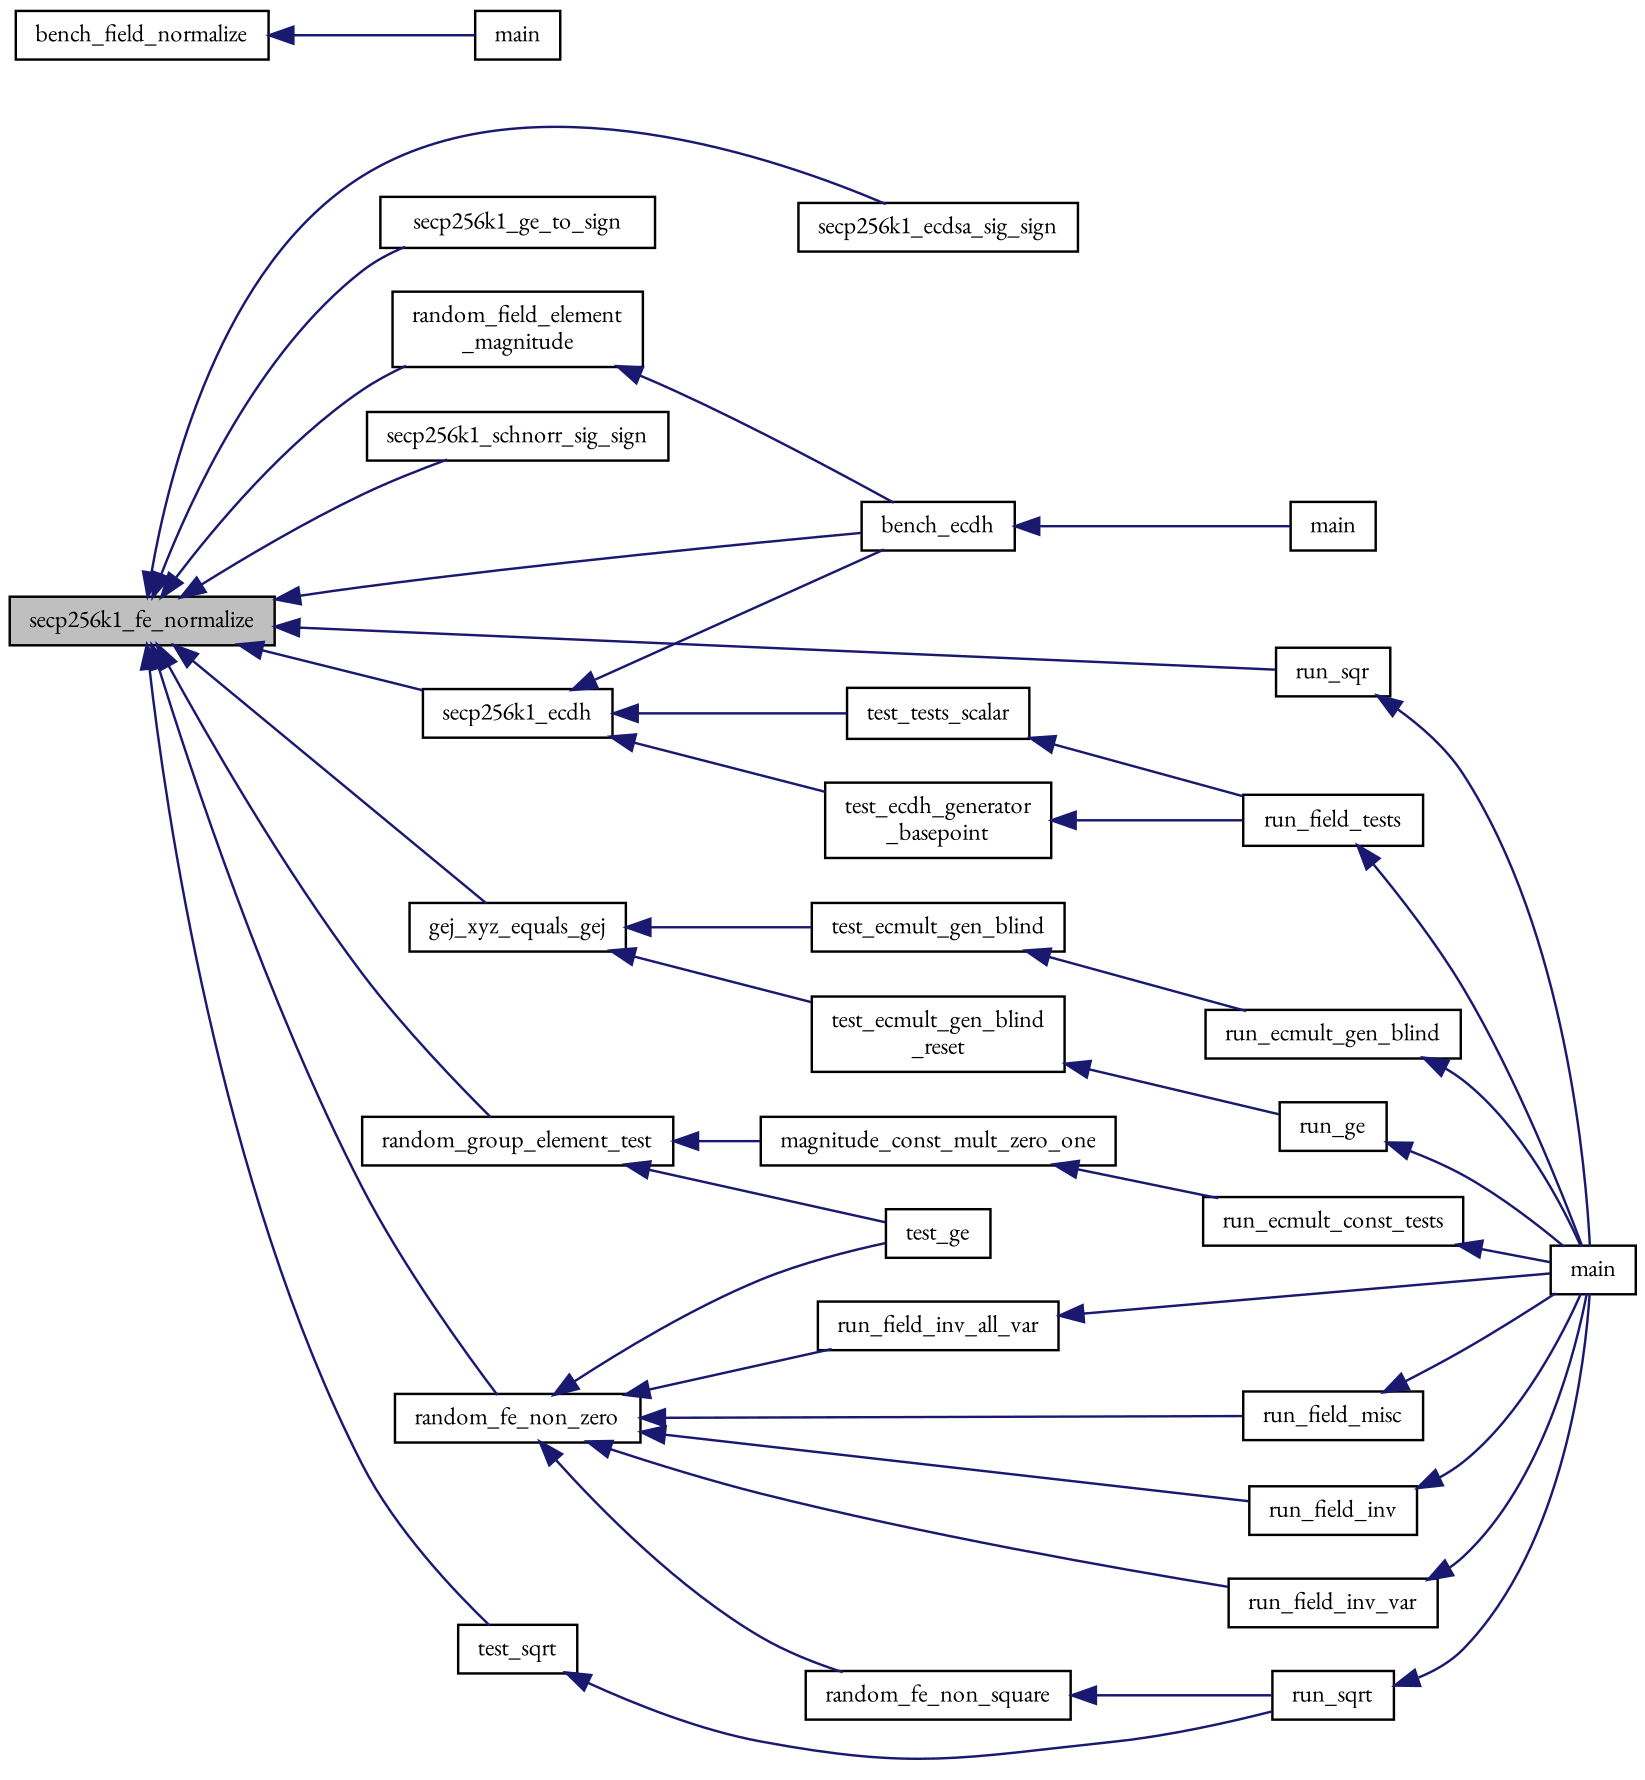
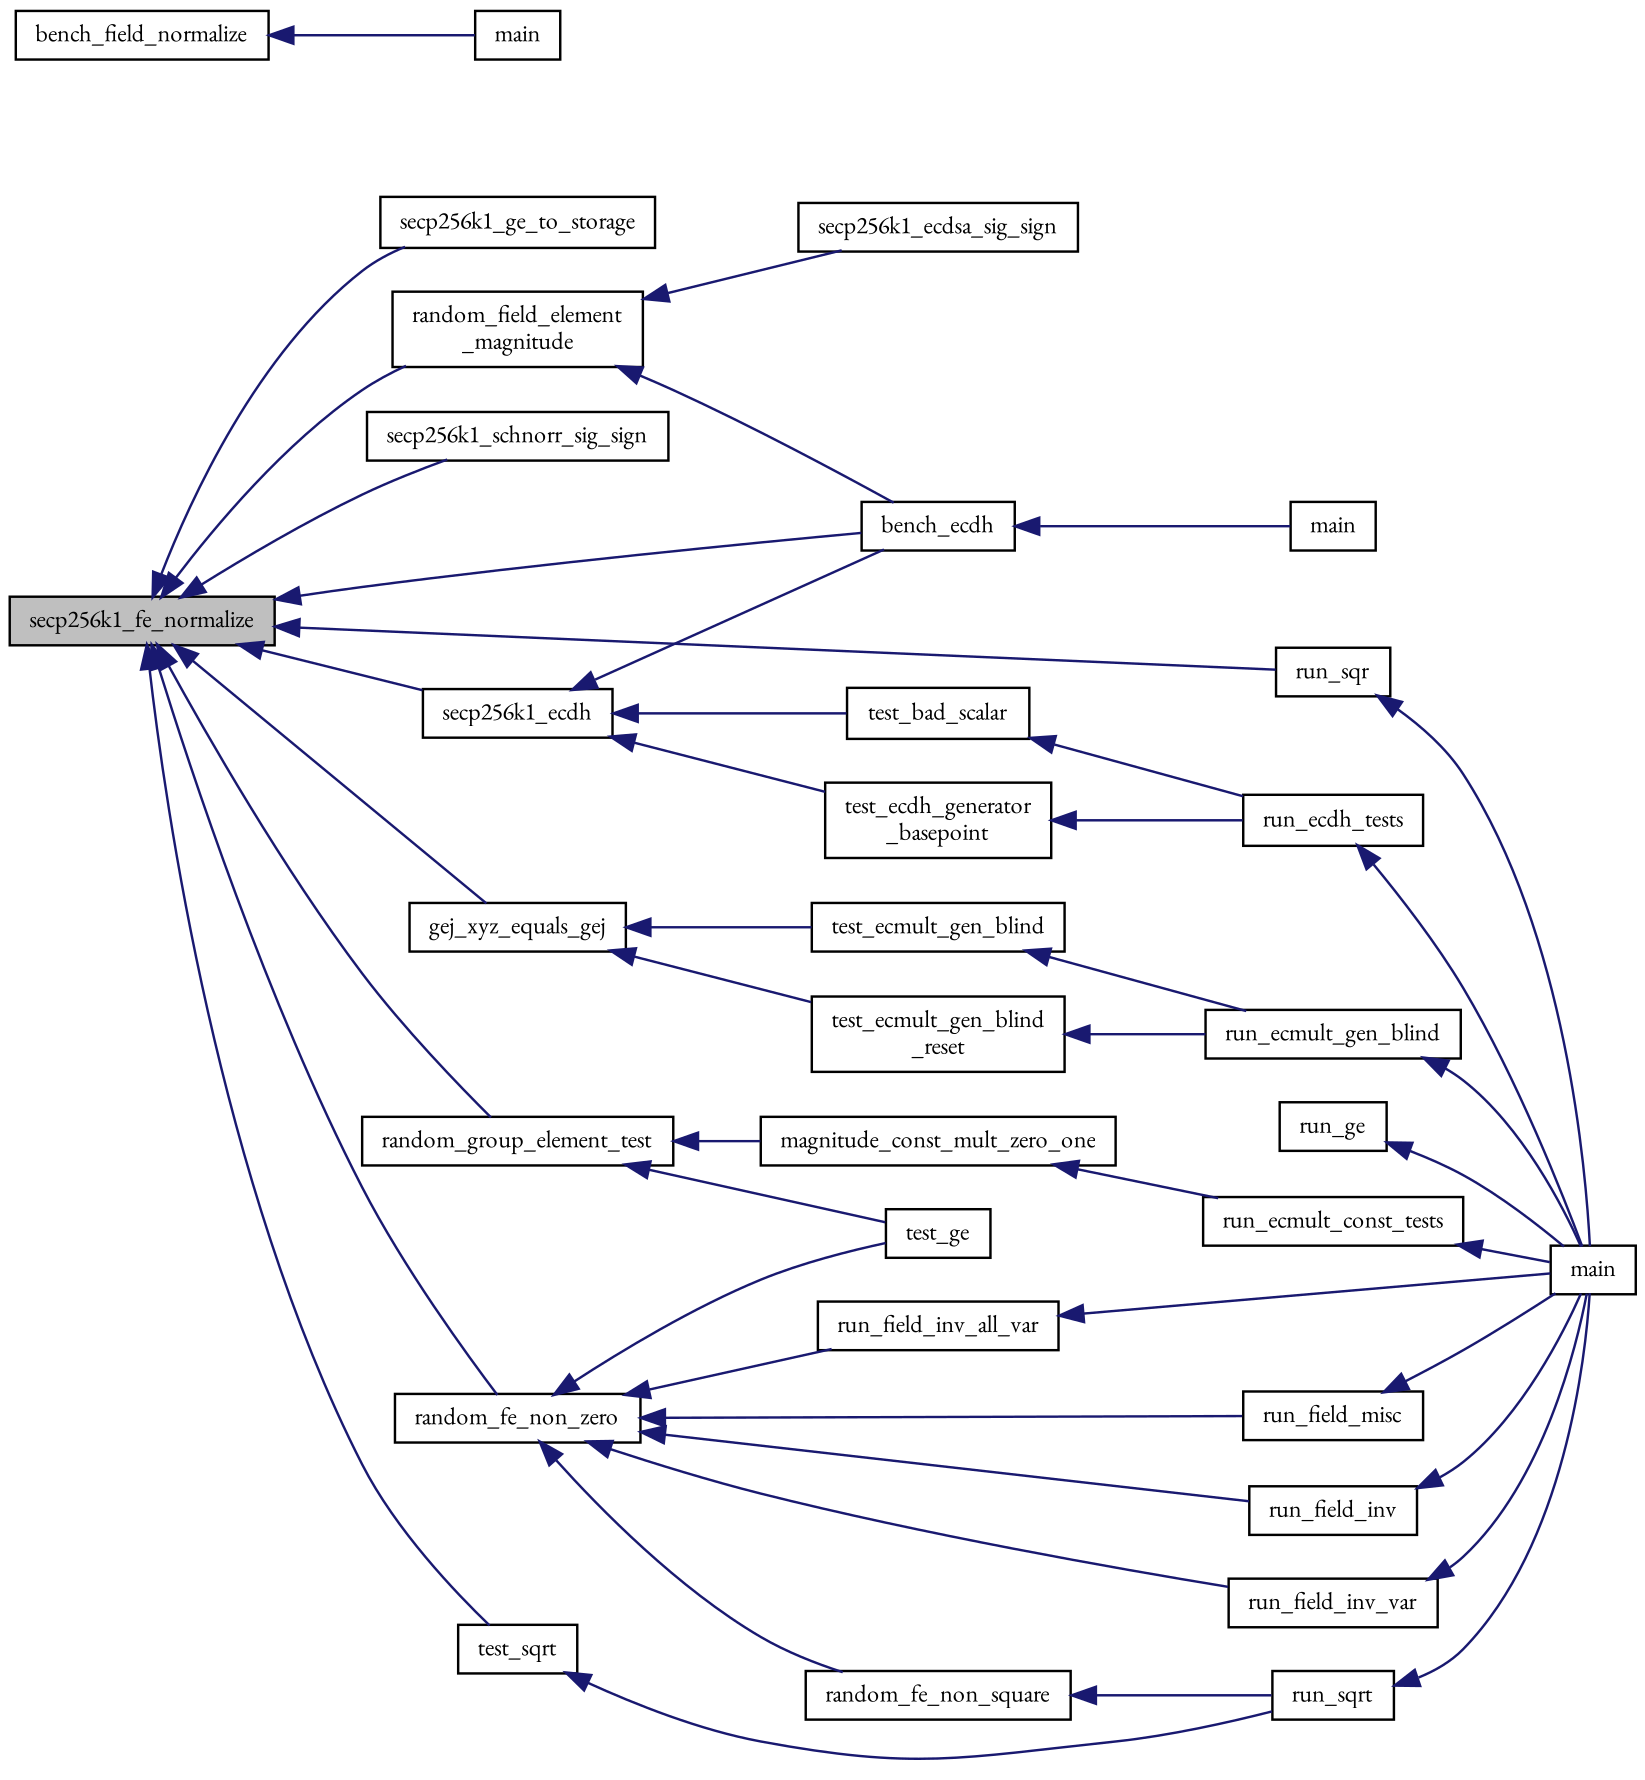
edge "secp256k1_ecdsa_sig_sign" -> "secp256k1_fe_normalize": now "secp256k1_ecdsa_sig_sign" -> "random_field_element _magnitude"
node "secp256k1_ge_to_sign": label "secp256k1_ge_to_sign" -> "secp256k1_ge_to_storage"
node "test_tests_scalar": label "test_tests_scalar" -> "test_bad_scalar"
node "run_field_tests": label "run_field_tests" -> "run_ecdh_tests"
edge "run_ge" -> "test_ecmult_gen_blind _reset": now "run_ecmult_gen_blind" -> "test_ecmult_gen_blind _reset"
